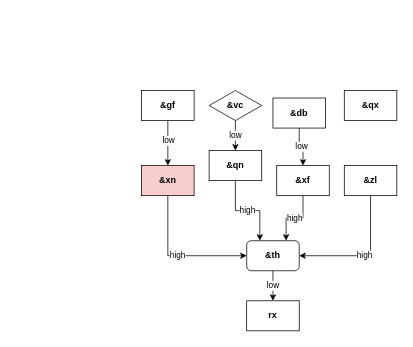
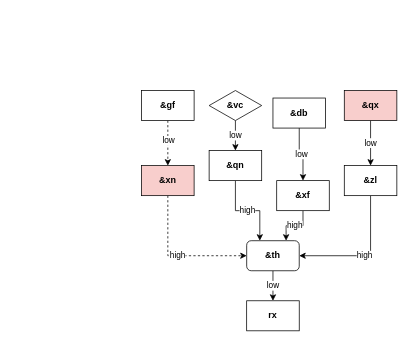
node "&qx": fillcolor #ffffff -> #f8cecc
edge "&qx" -> "&zl": added, label "low"
edge "&gf" -> "&xn": style solid -> dashed
node "&xf": moved (303, 180) -> (303, 195)
edge "&xn" -> "&th": style solid -> dashed
